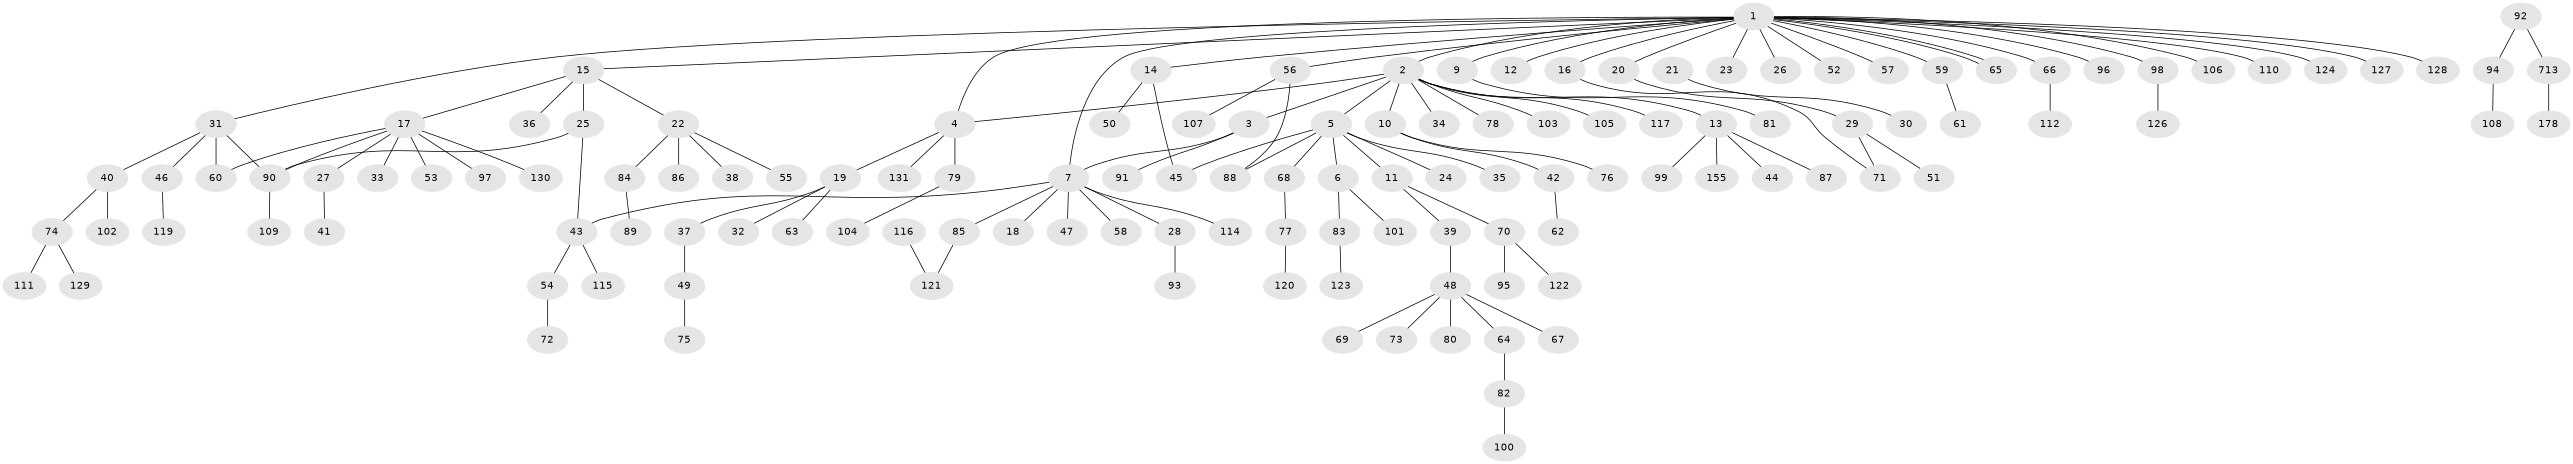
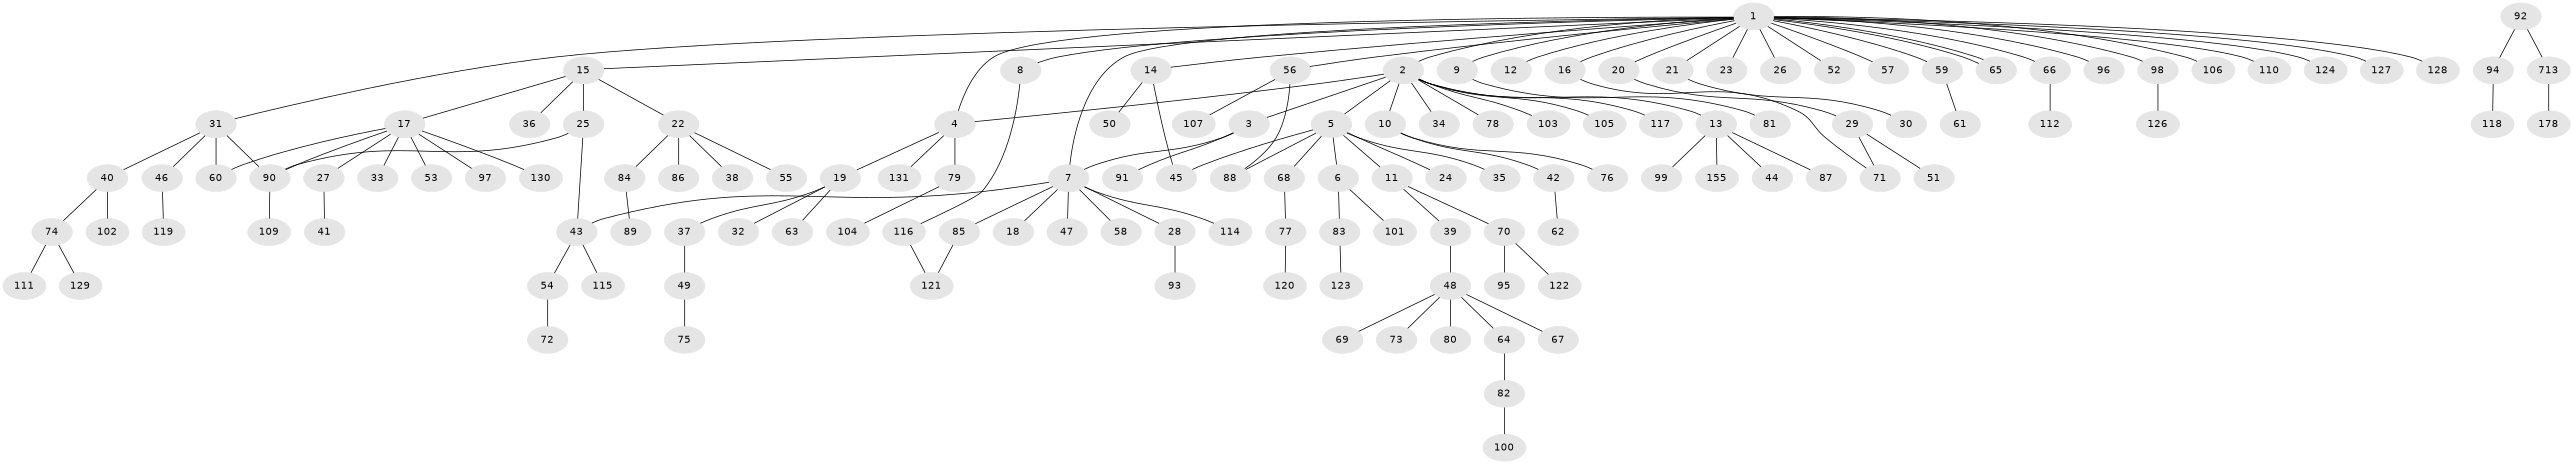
edge "1" -- "21": added
node "8": added
node "108": label "108" -> "118"
